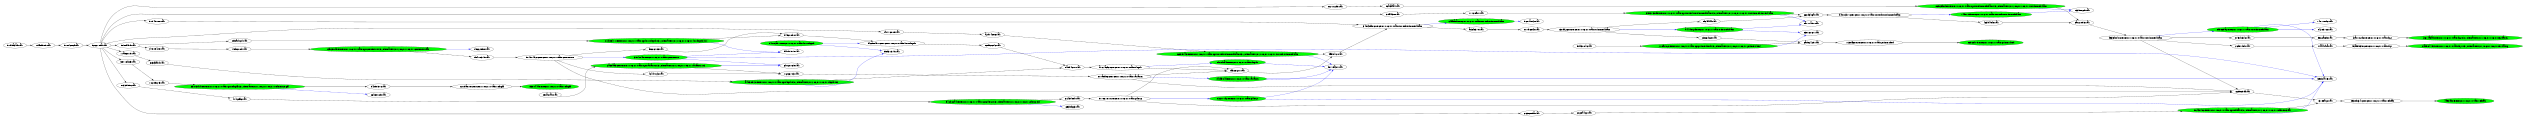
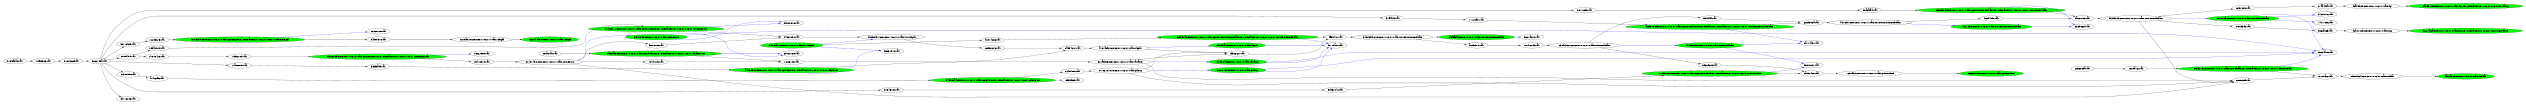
edge "915457e0-val-" -> "348d3bf0-coerce-n1.r06.s1.Main.sorted_trimmed_bam": now "915457e0-val-" -> "9dd3004c-val-"
edge "db71600e-val-" -> "a2d74ce6-val-": now "94016a97-exec-n1.r06.s1.Main.low_depth" -> "a2d74ce6-val-"
edge "52cc7e9a-val-" -> "26368e9a-val-": removed
